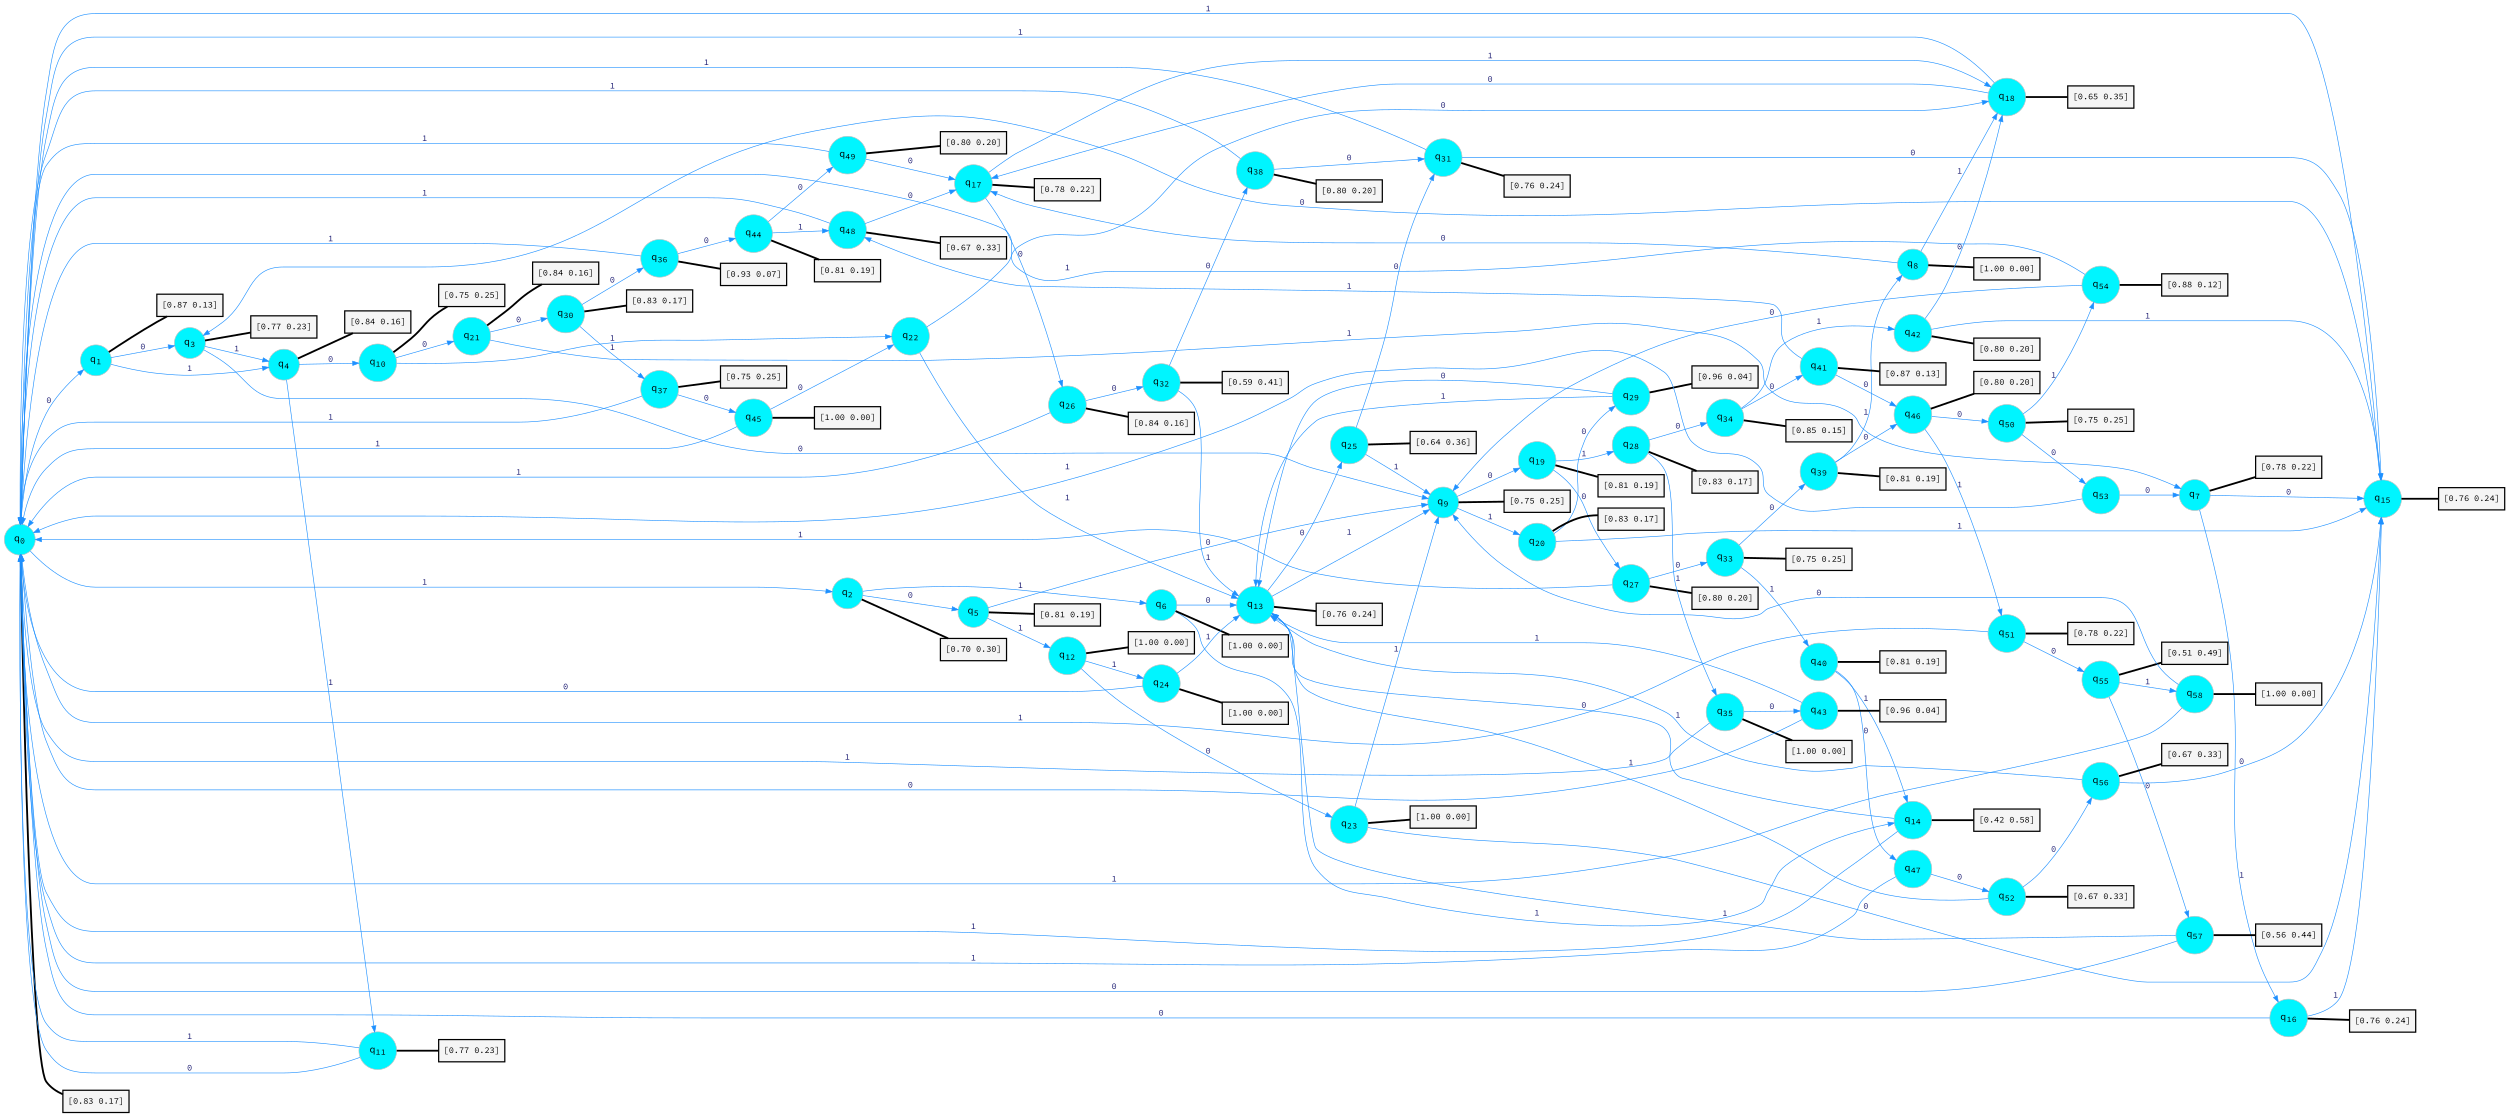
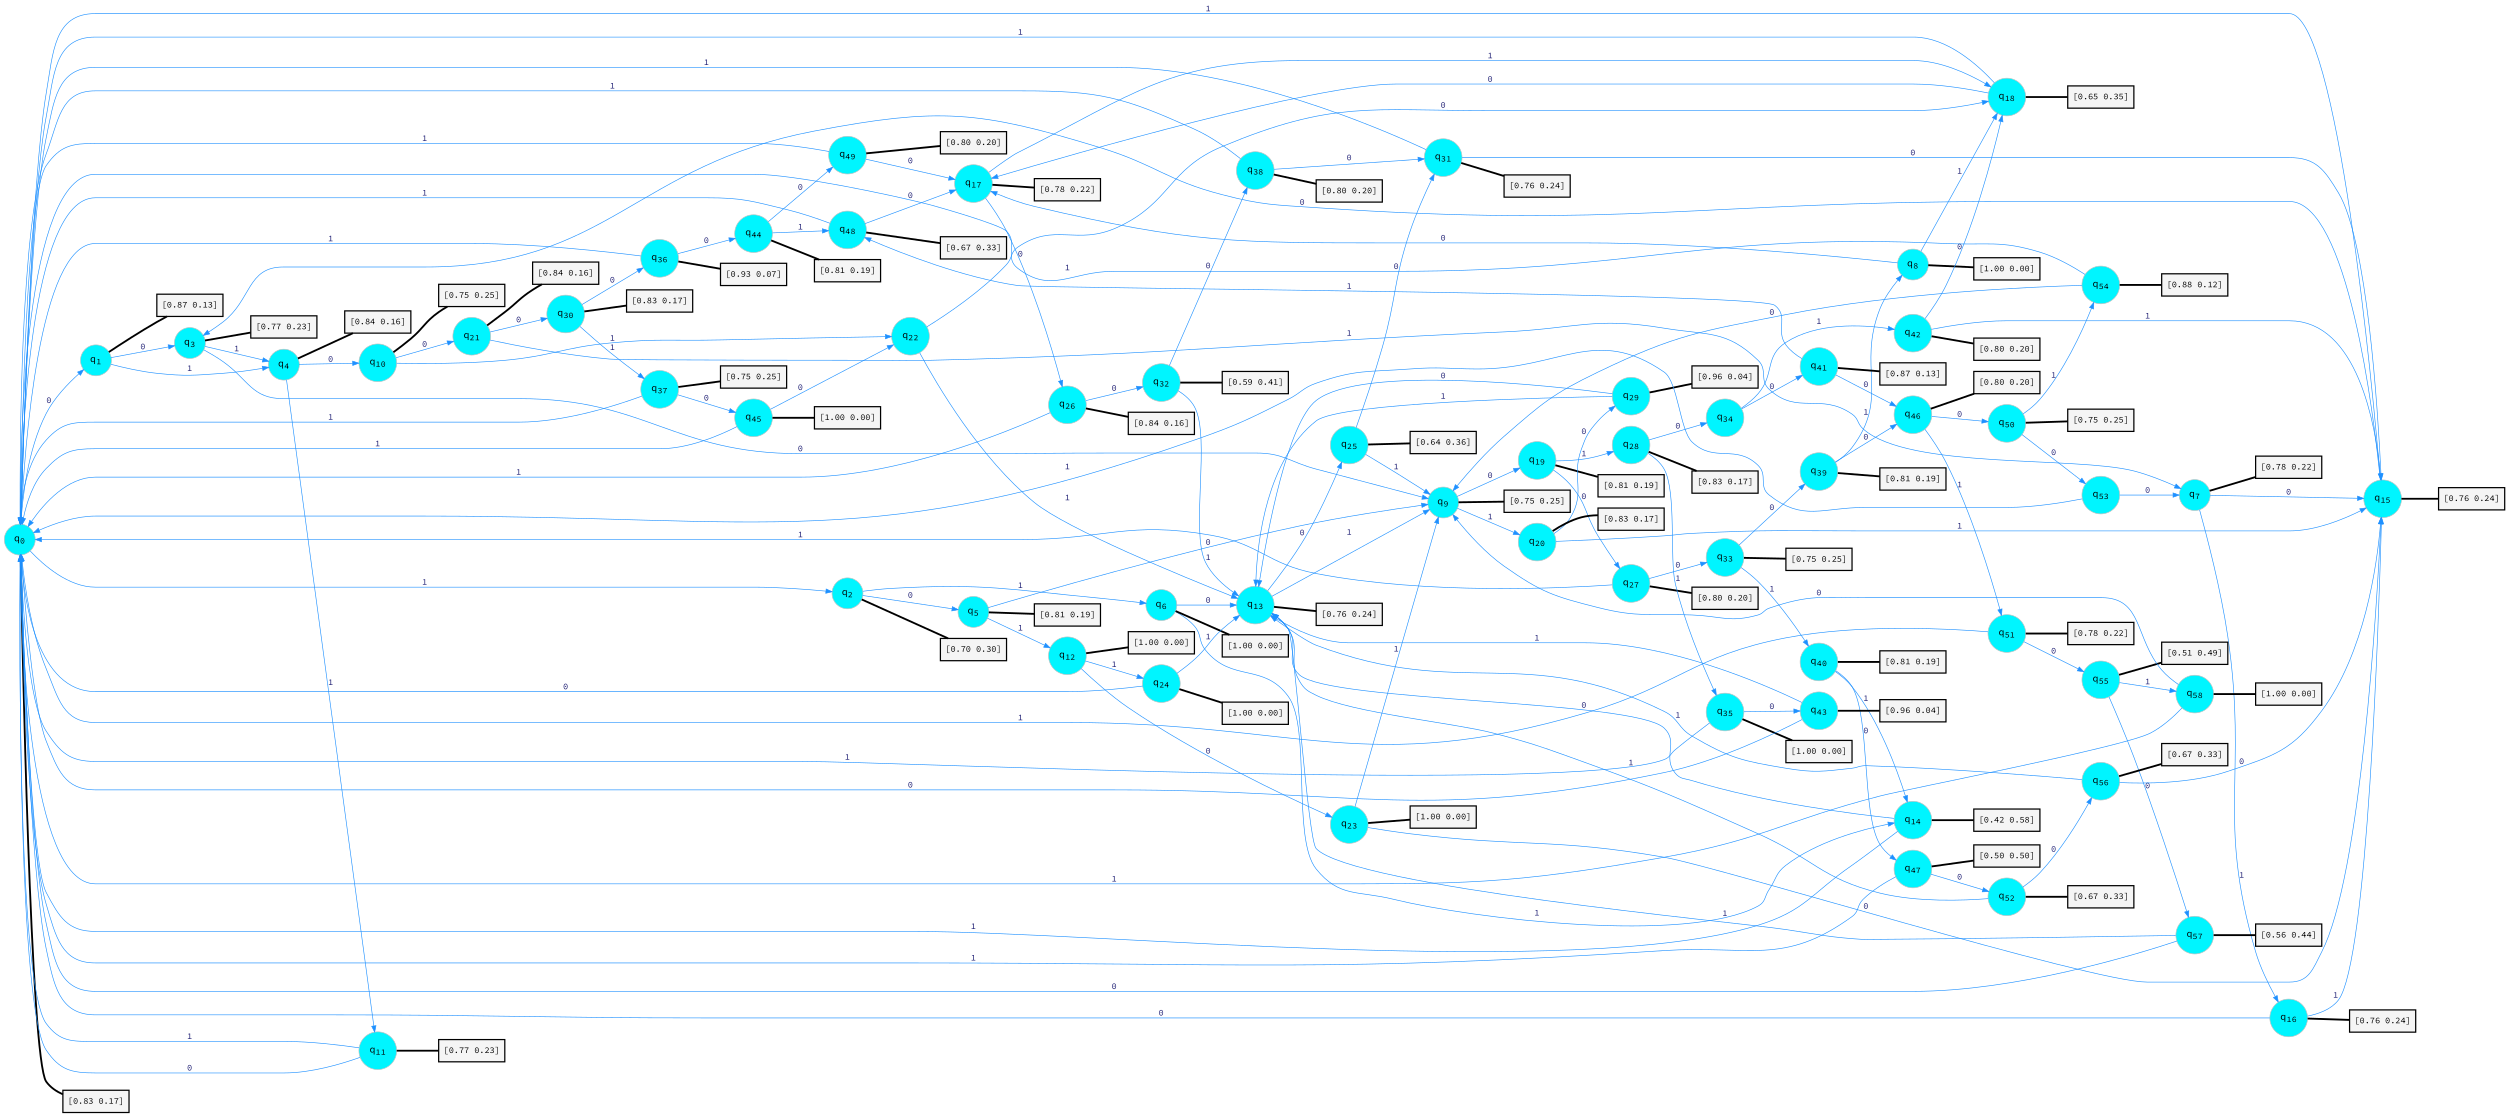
node "[0.85 0.15]": removed
node "[0.50 0.50]": added
